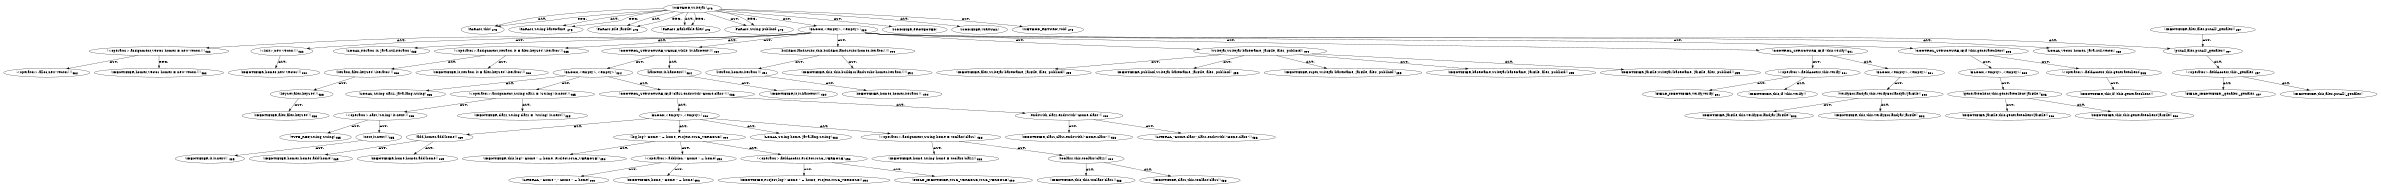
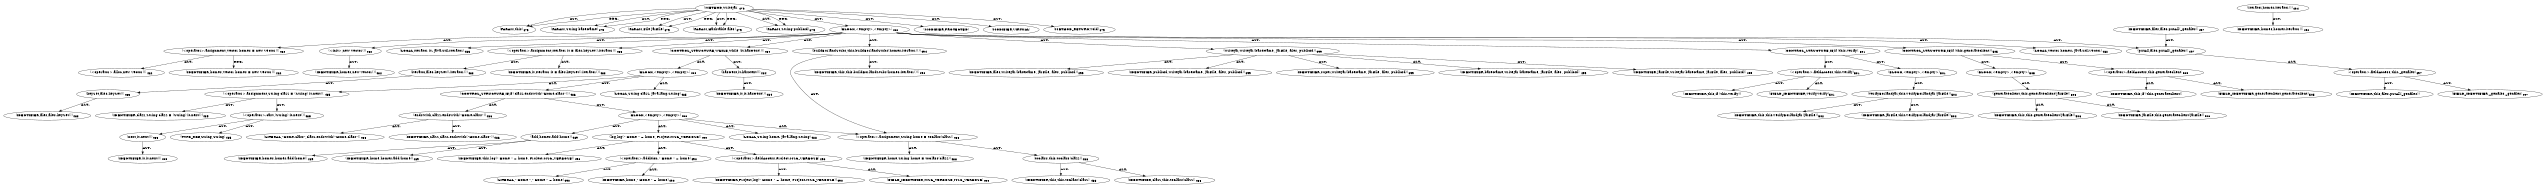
edge "(buildBorlandStubs,this.buildBorlandStubs(homes.iterator()))" -> "(iterator,homes.iterator())": now "(buildBorlandStubs,this.buildBorlandStubs(homes.iterator()))" -> "(<operator>.assignment,String home = toClass(clazz))"
node "(FIELD_IDENTIFIER,generateclient,generateclient)": added
